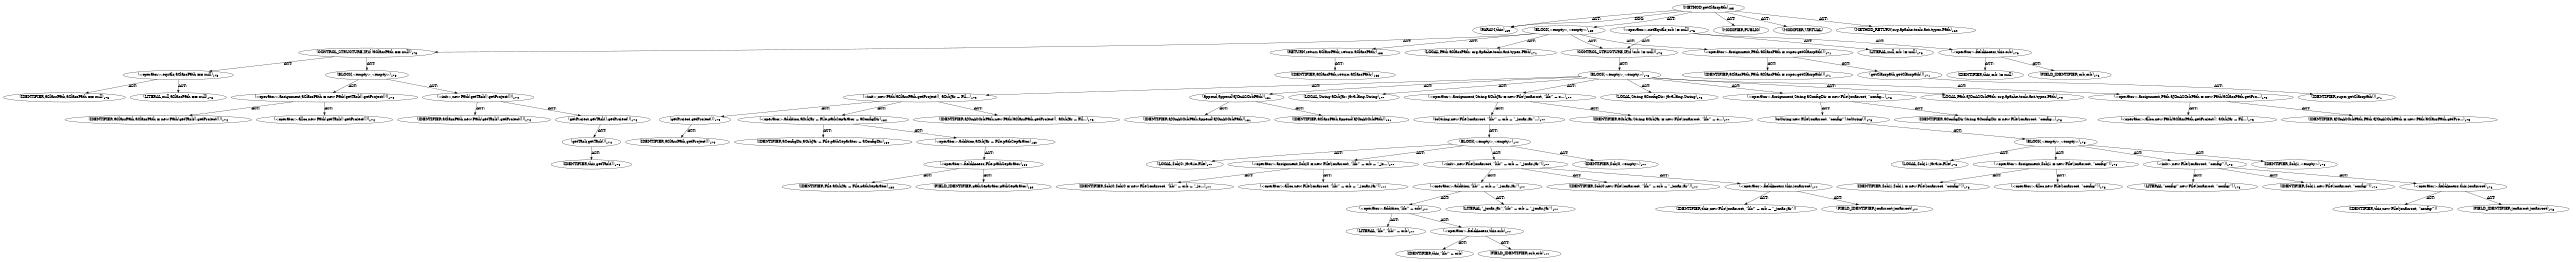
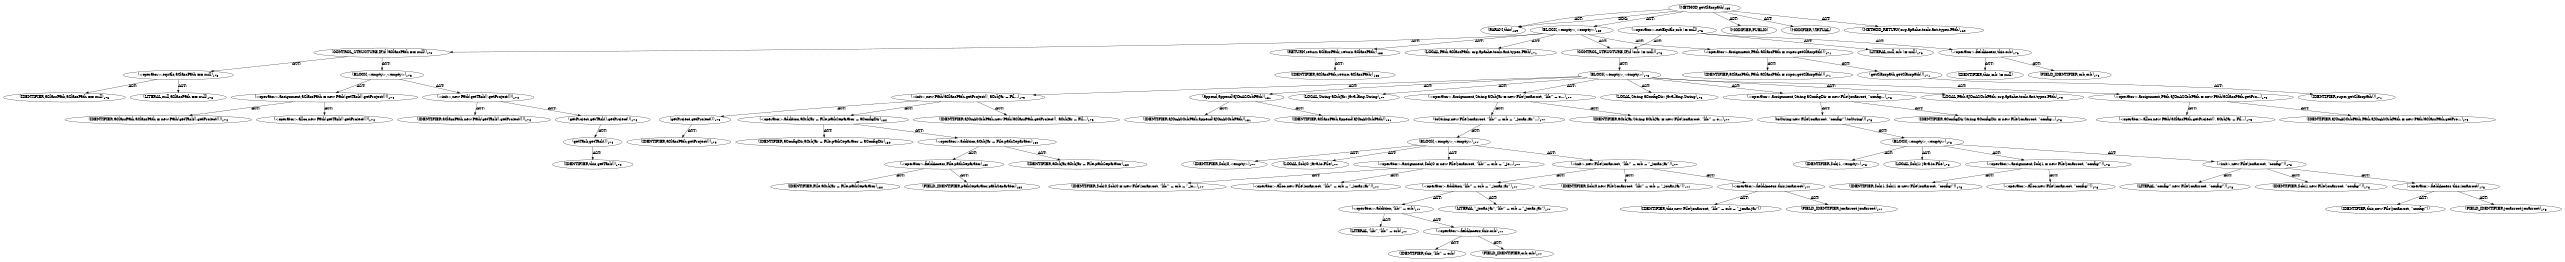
node "(IDENTIFIER,aOrbJar,aOrbJar + File.pathSeparator)": added
